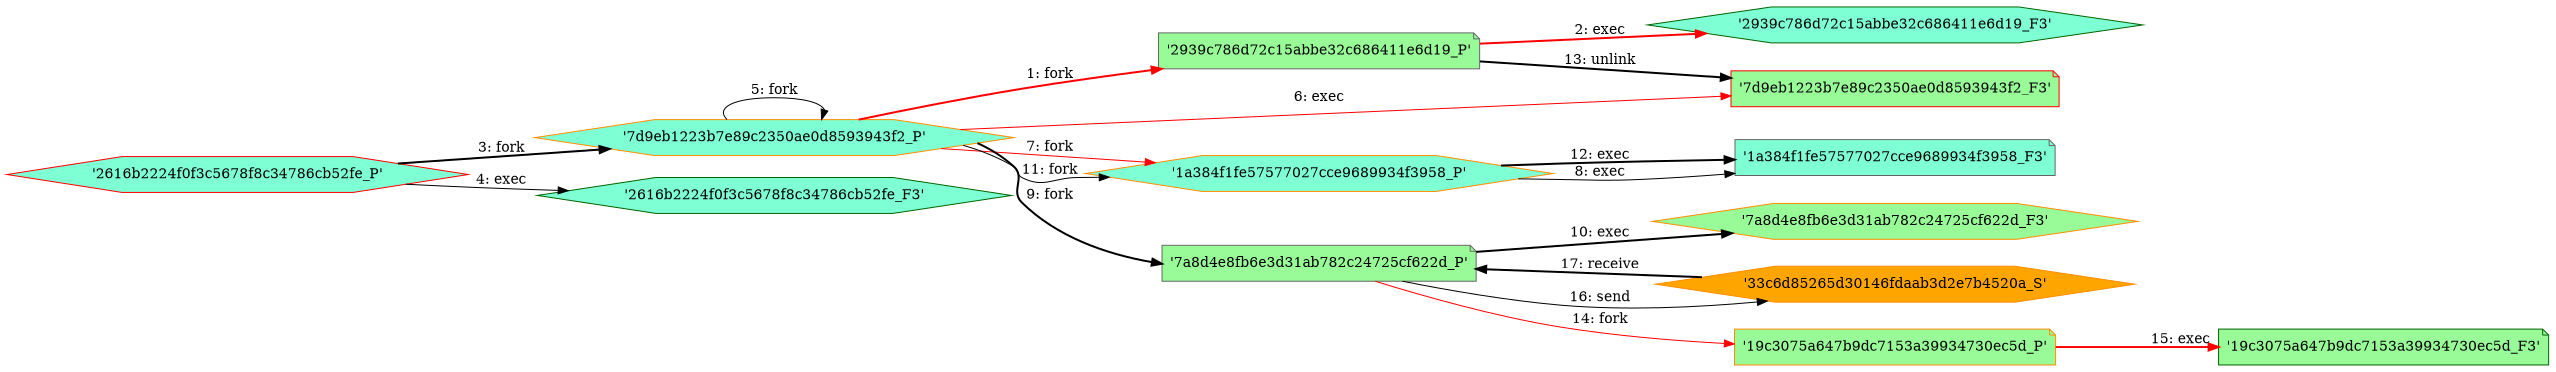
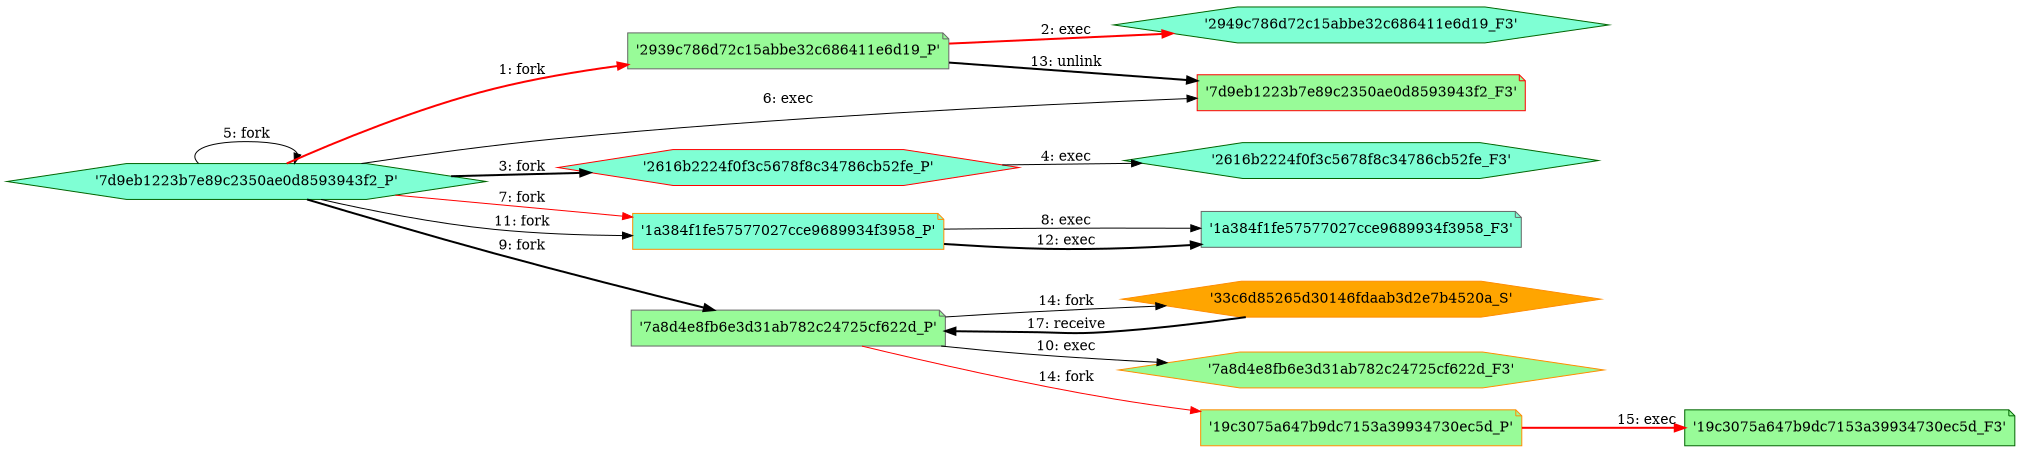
node "'2939c786d72c15abbe32c686411e6d19_F3'": label "'2939c786d72c15abbe32c686411e6d19_F3'" -> "'2949c786d72c15abbe32c686411e6d19_F3'"
edge "'7d9eb1223b7e89c2350ae0d8593943f2_P'" -> "'7d9eb1223b7e89c2350ae0d8593943f2_F3'": color red -> black
node "'7d9eb1223b7e89c2350ae0d8593943f2_P'": color darkorange -> darkgreen
edge "'2616b2224f0f3c5678f8c34786cb52fe_P'" -> "'7d9eb1223b7e89c2350ae0d8593943f2_P'": reversed
node "'1a384f1fe57577027cce9689934f3958_P'": shape hexagon -> note
edge "'7a8d4e8fb6e3d31ab782c24725cf622d_P'" -> "'7a8d4e8fb6e3d31ab782c24725cf622d_F3'": style bold -> solid
edge "'7a8d4e8fb6e3d31ab782c24725cf622d_P'" -> "'33c6d85265d30146fdaab3d2e7b4520a_S'": label "16: send" -> "14: fork"
